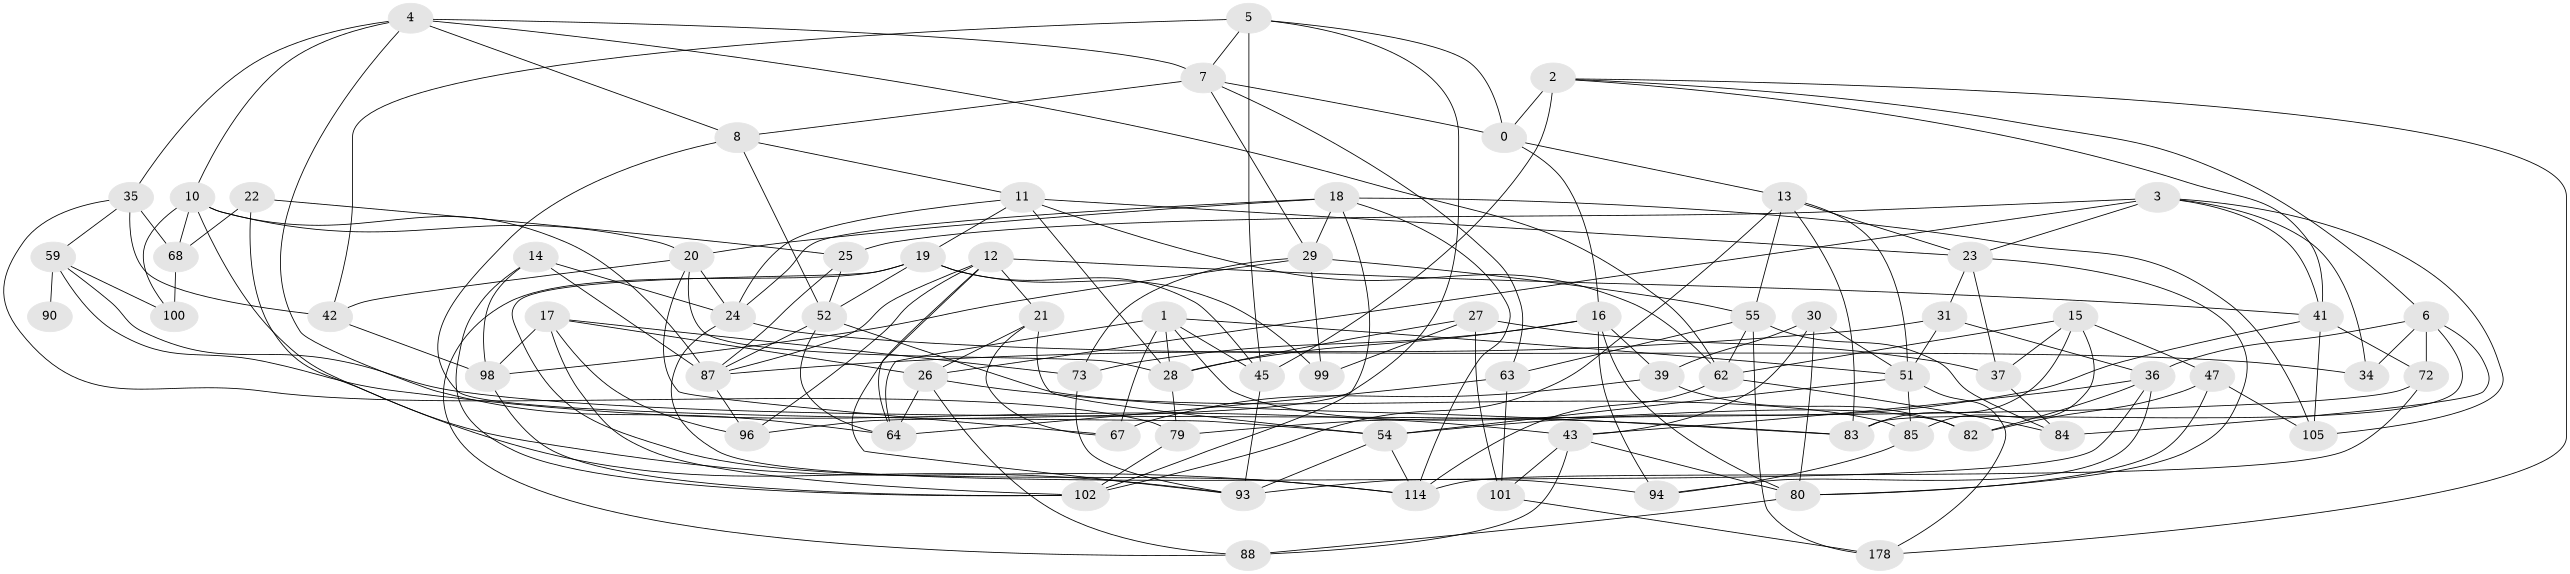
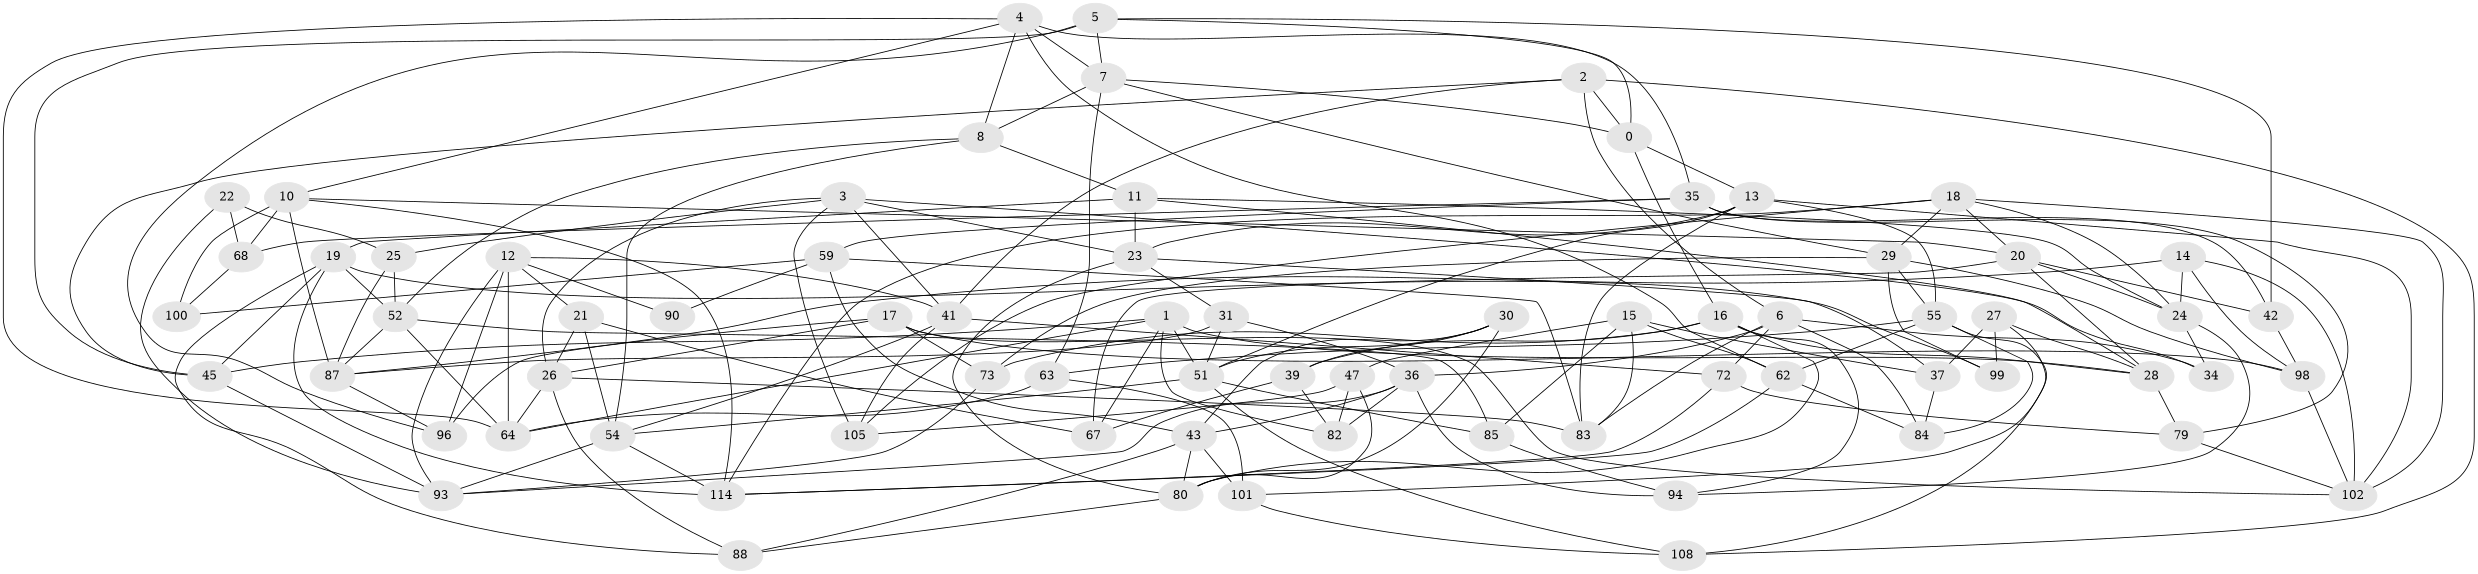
edge "11" -- "62": removed
edge "12" -- "87": now "12" -- "90"
node "178": label "178" -> "108"
